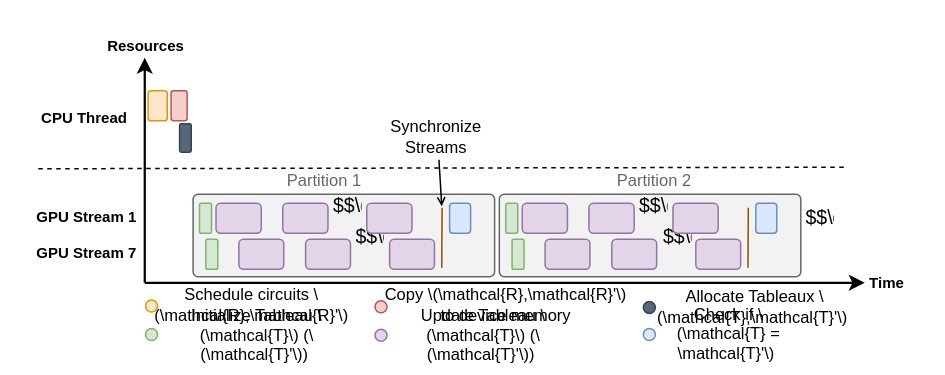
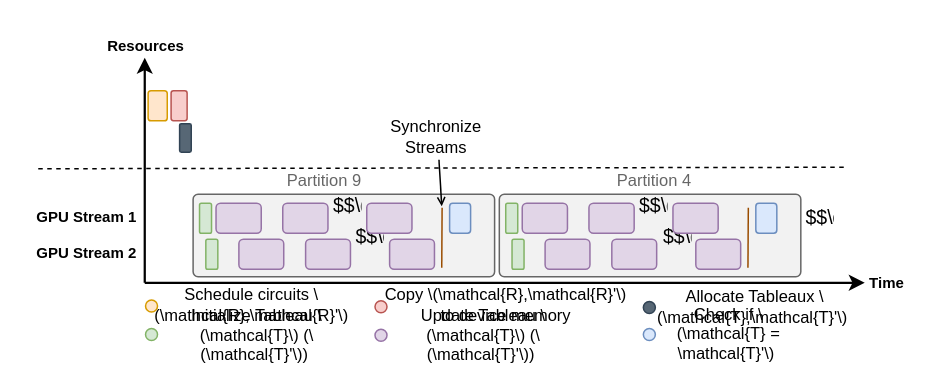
node "CPU Thread": removed
node "Partition 1": label "Partition 1" -> "Partition 9"
node "Partition 2": label "Partition 2" -> "Partition 4"
node "GPU Stream 7": label "GPU Stream 7" -> "GPU Stream 2"
